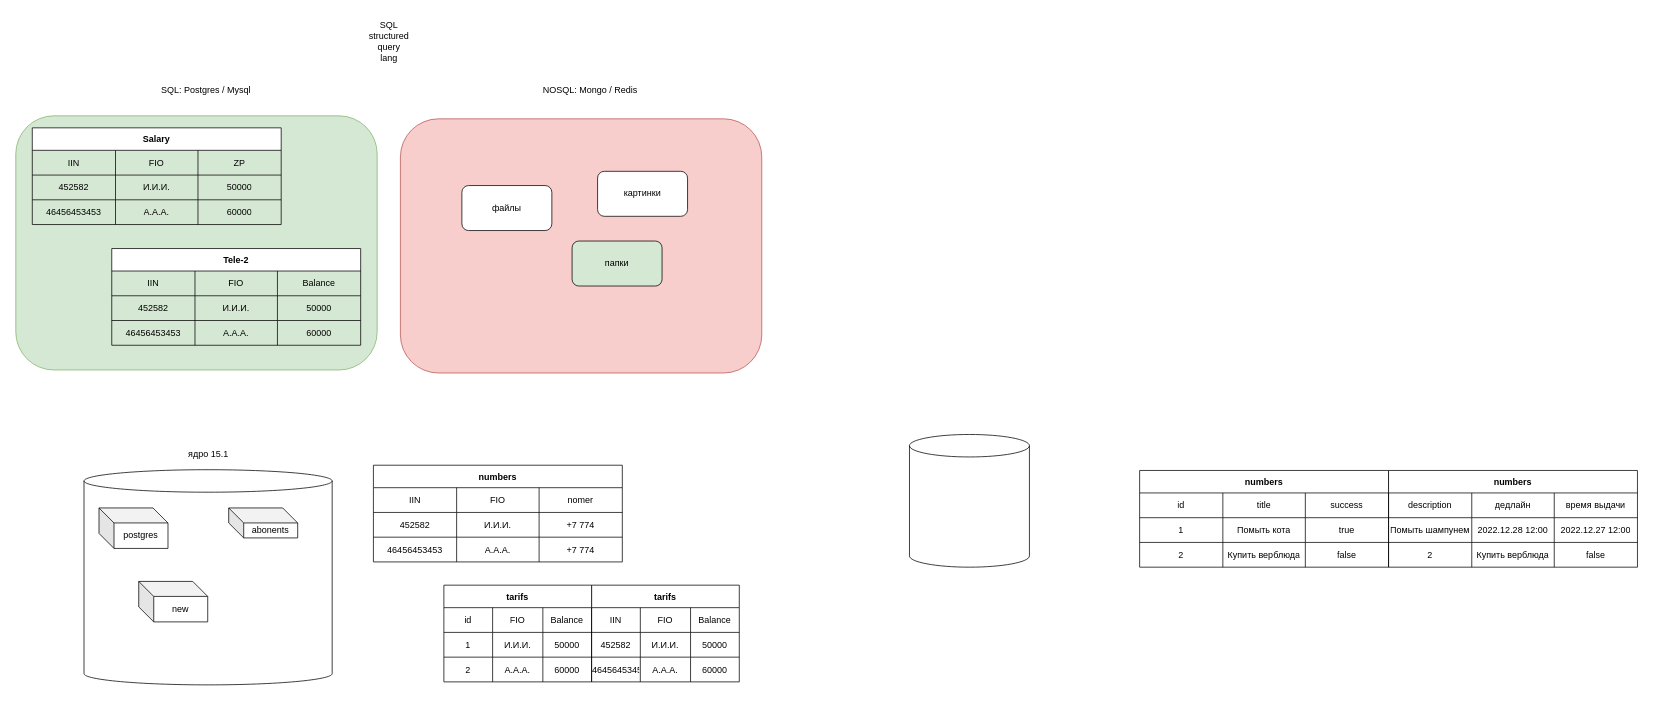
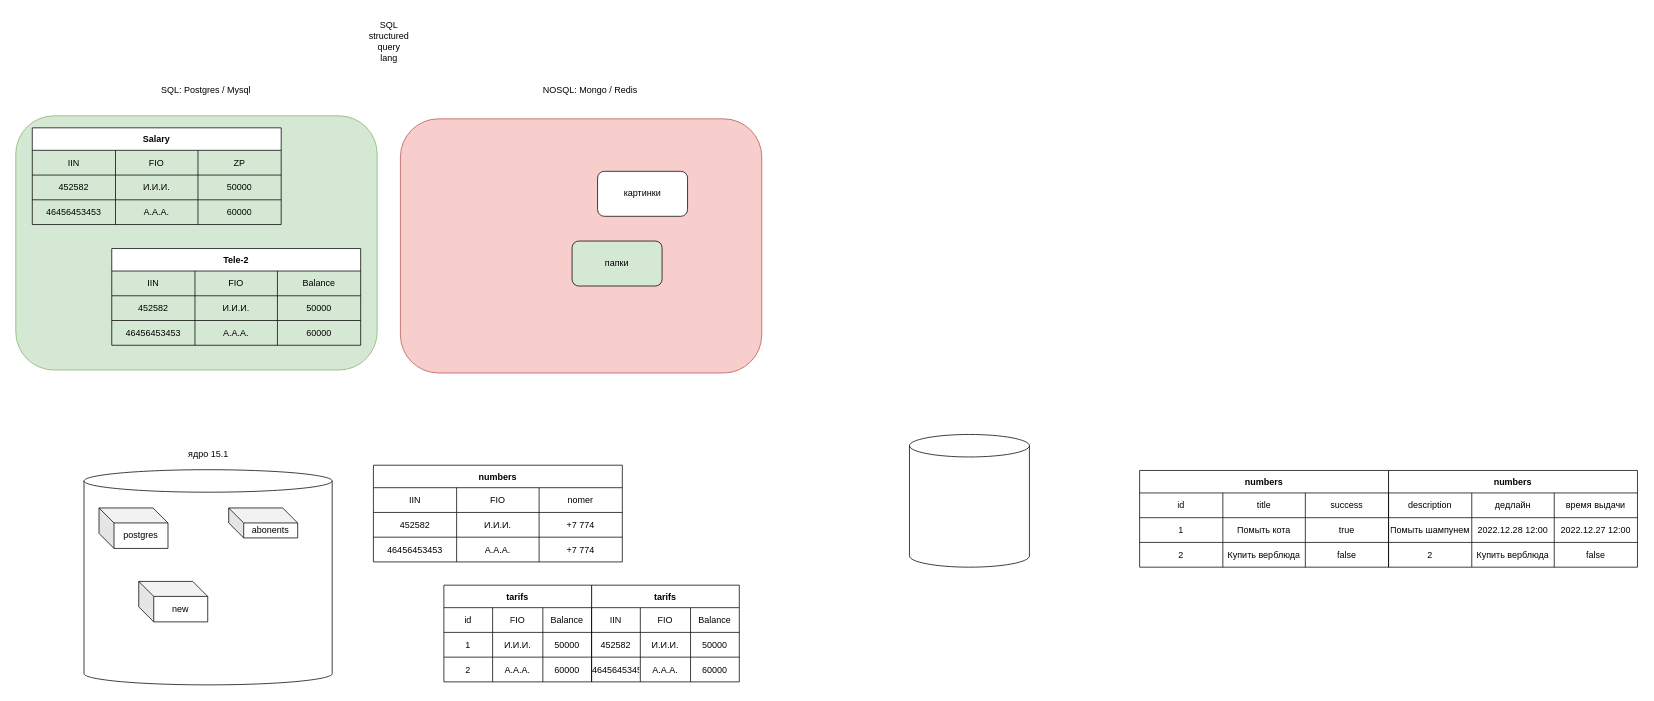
node "файлы": removed
